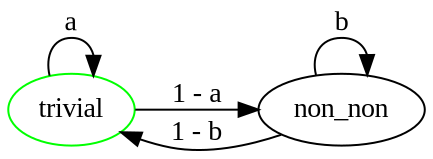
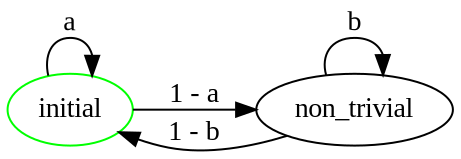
node "trivial": label "trivial" -> "initial"
node "non_non": label "non_non" -> "non_trivial"
